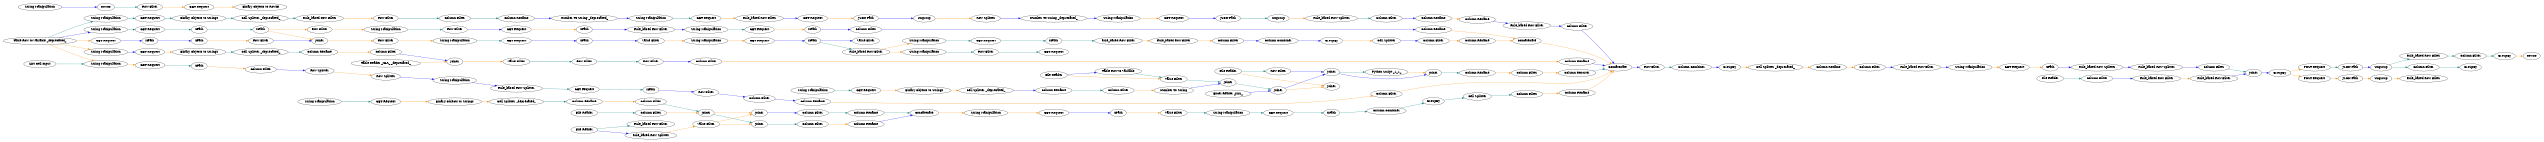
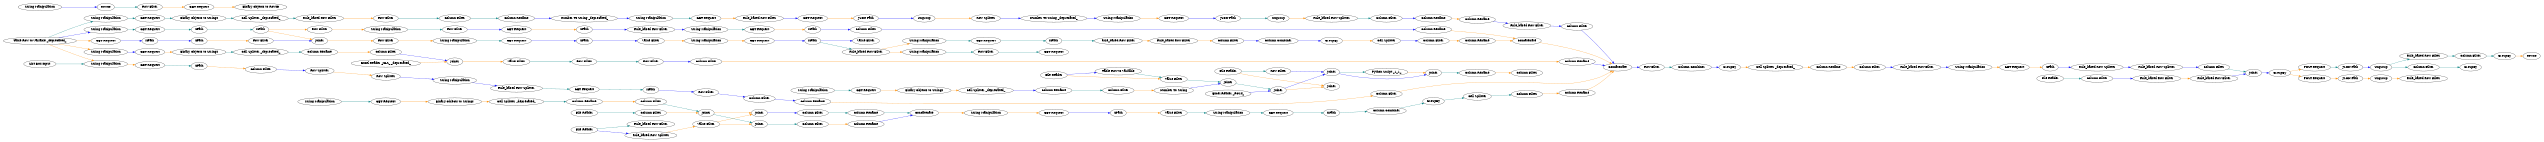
node "Table Reader _XLS_ _deprecated_": label "Table Reader _XLS_ _deprecated_" -> "Excel Reader _XLS_ _deprecated_"
node "List Cell Input": label "List Cell Input" -> "List Box Input"
node "Column Resorter": removed
node "Excel Reader _XLS_": label "Excel Reader _XLS_" -> "Excel Reader _POST_"
